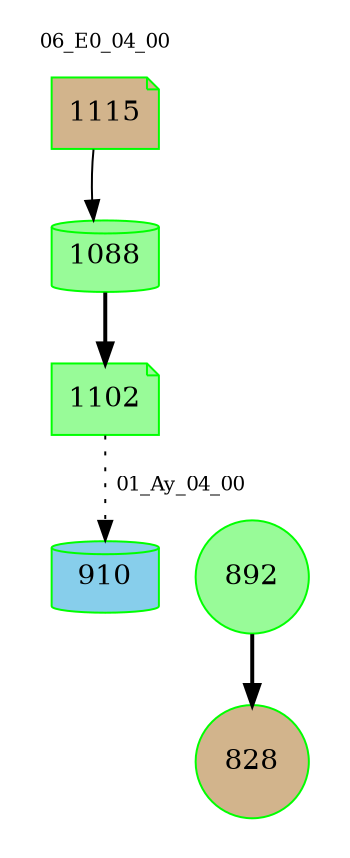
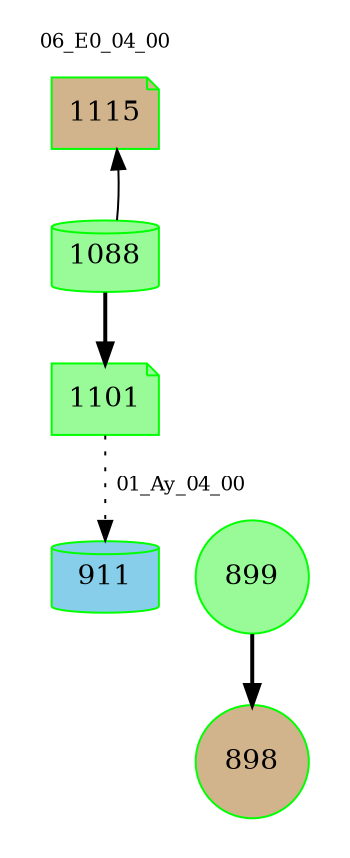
edge "1115" -> "1088": reversed
node "1102": label "1102" -> "1101"
node "910": label "910" -> "911"
node "892": label "892" -> "899"
node "828": label "828" -> "898"
